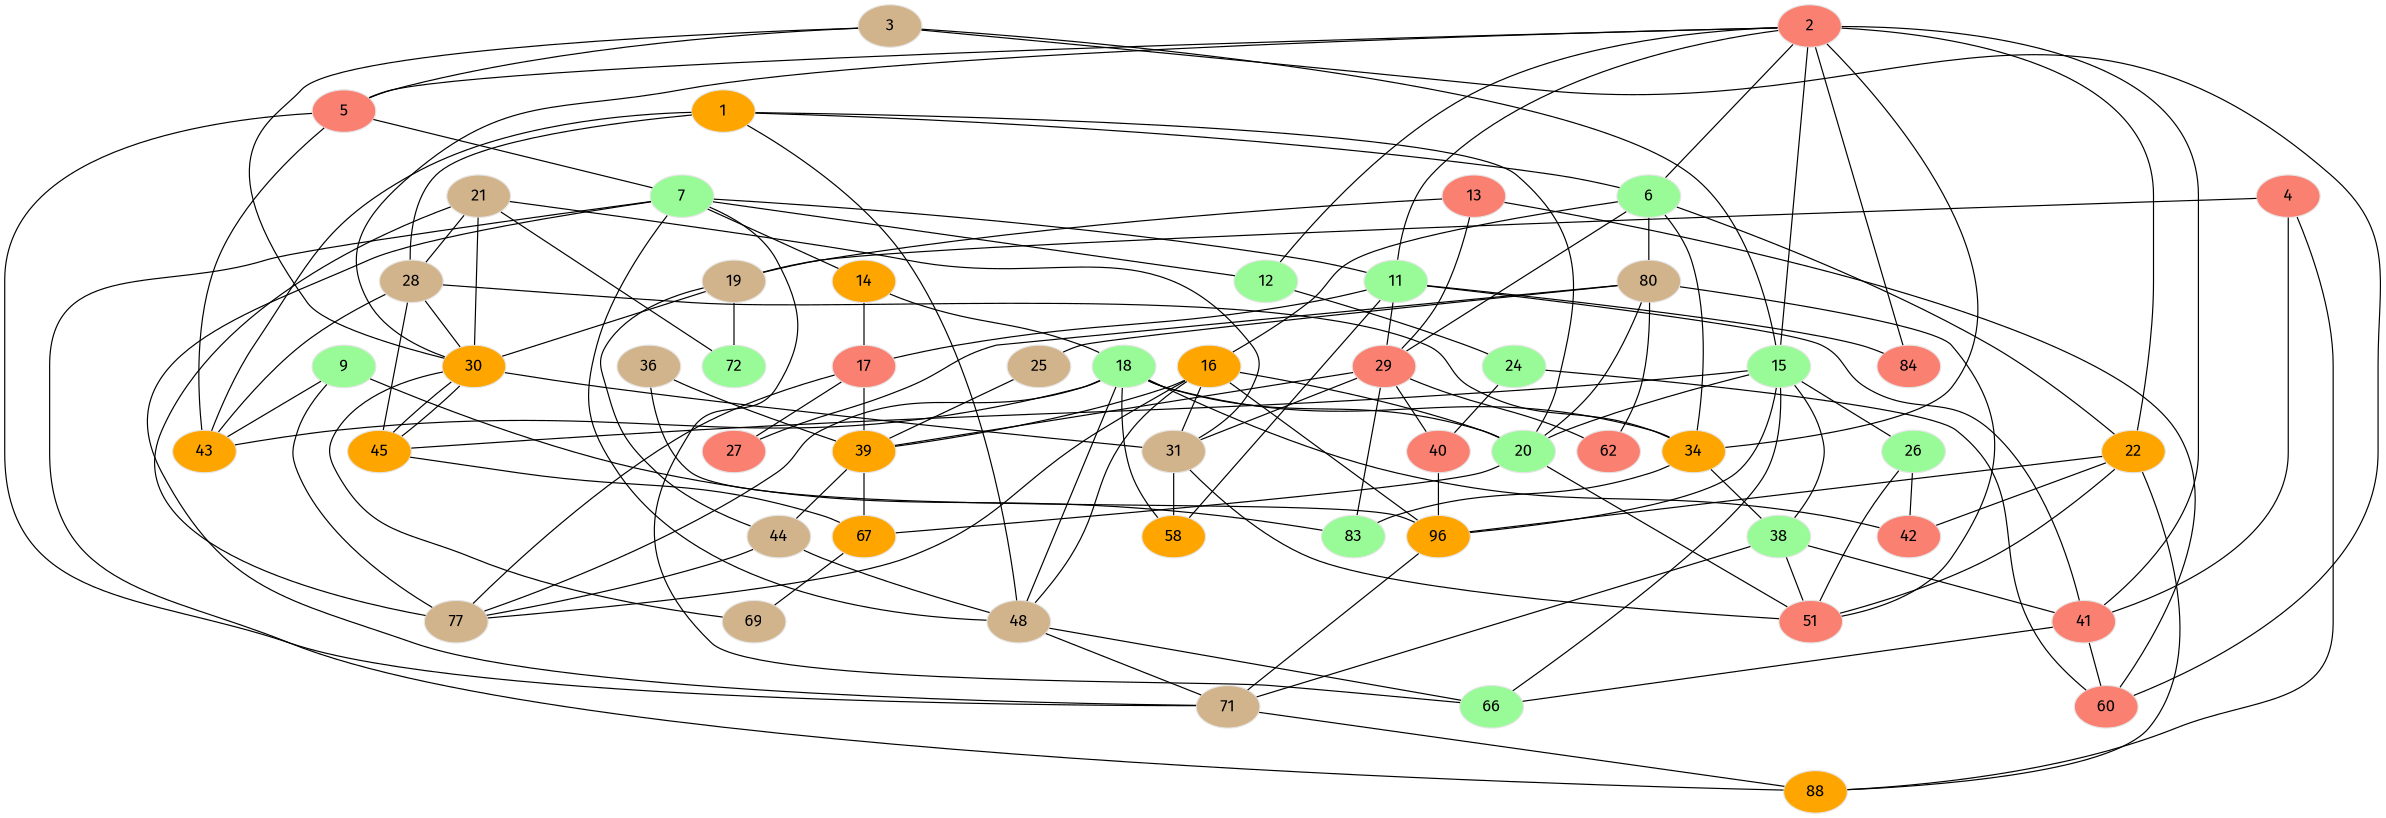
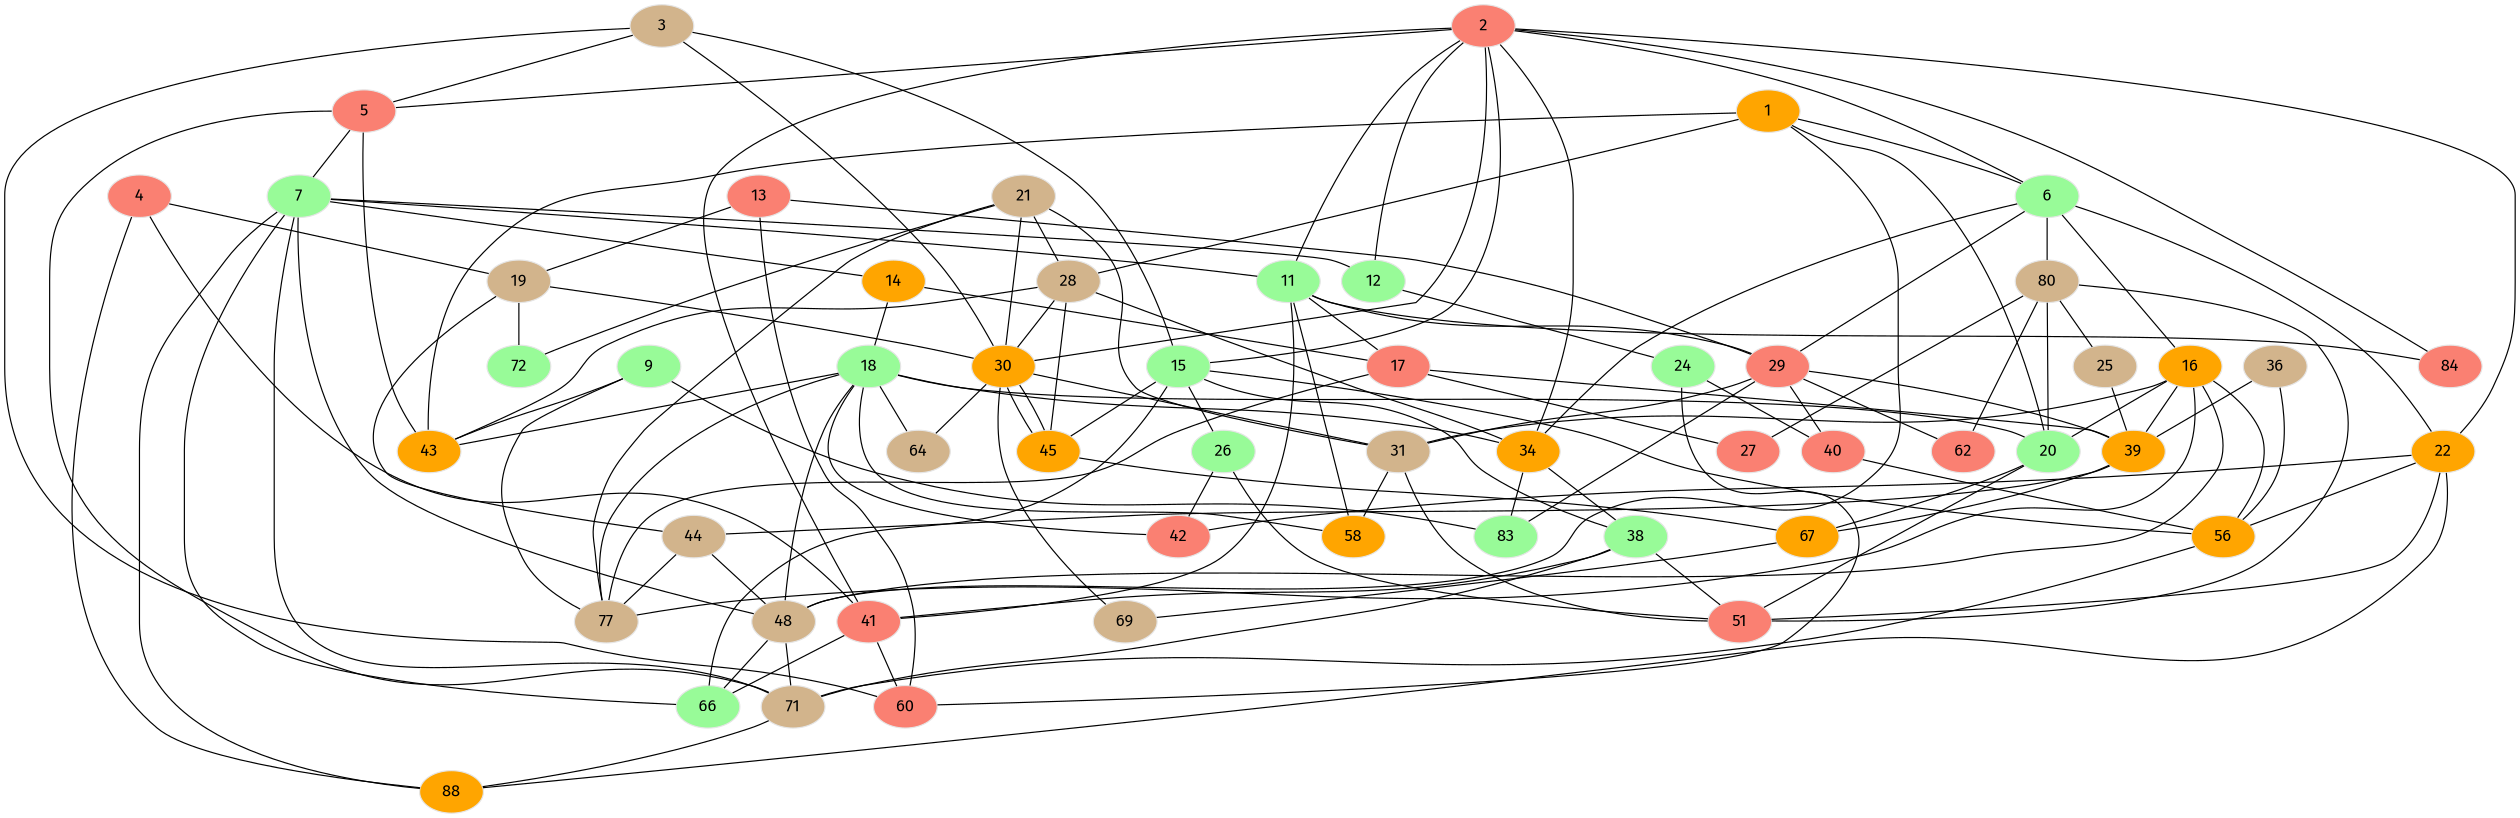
edge "15" -- "20": removed
node "64": added
node "96": label "96" -> "56"
